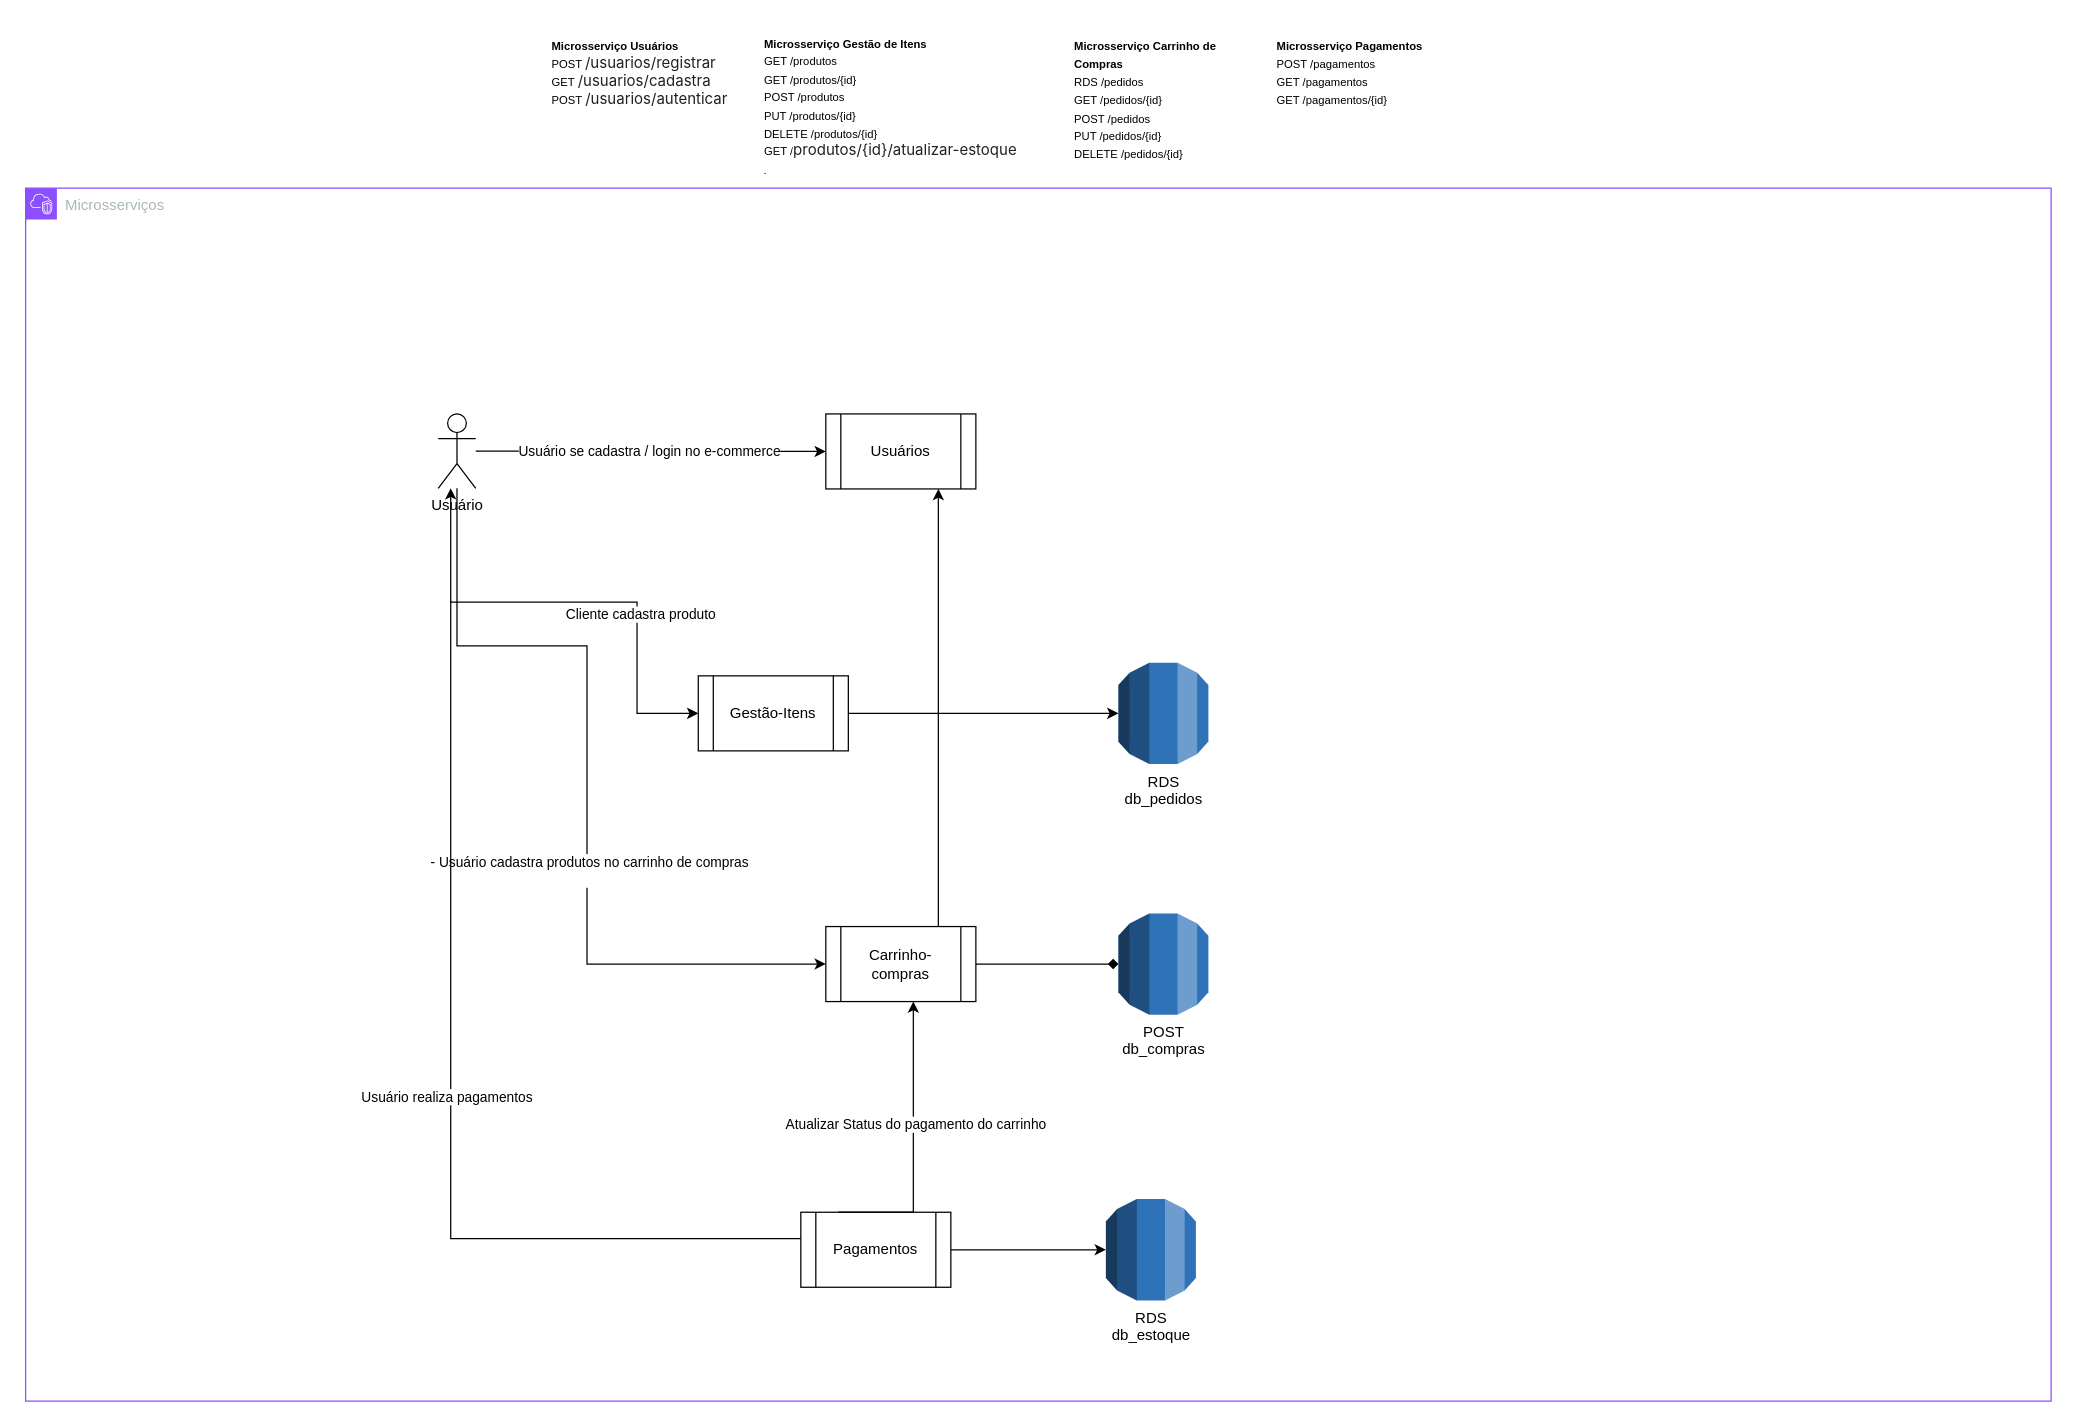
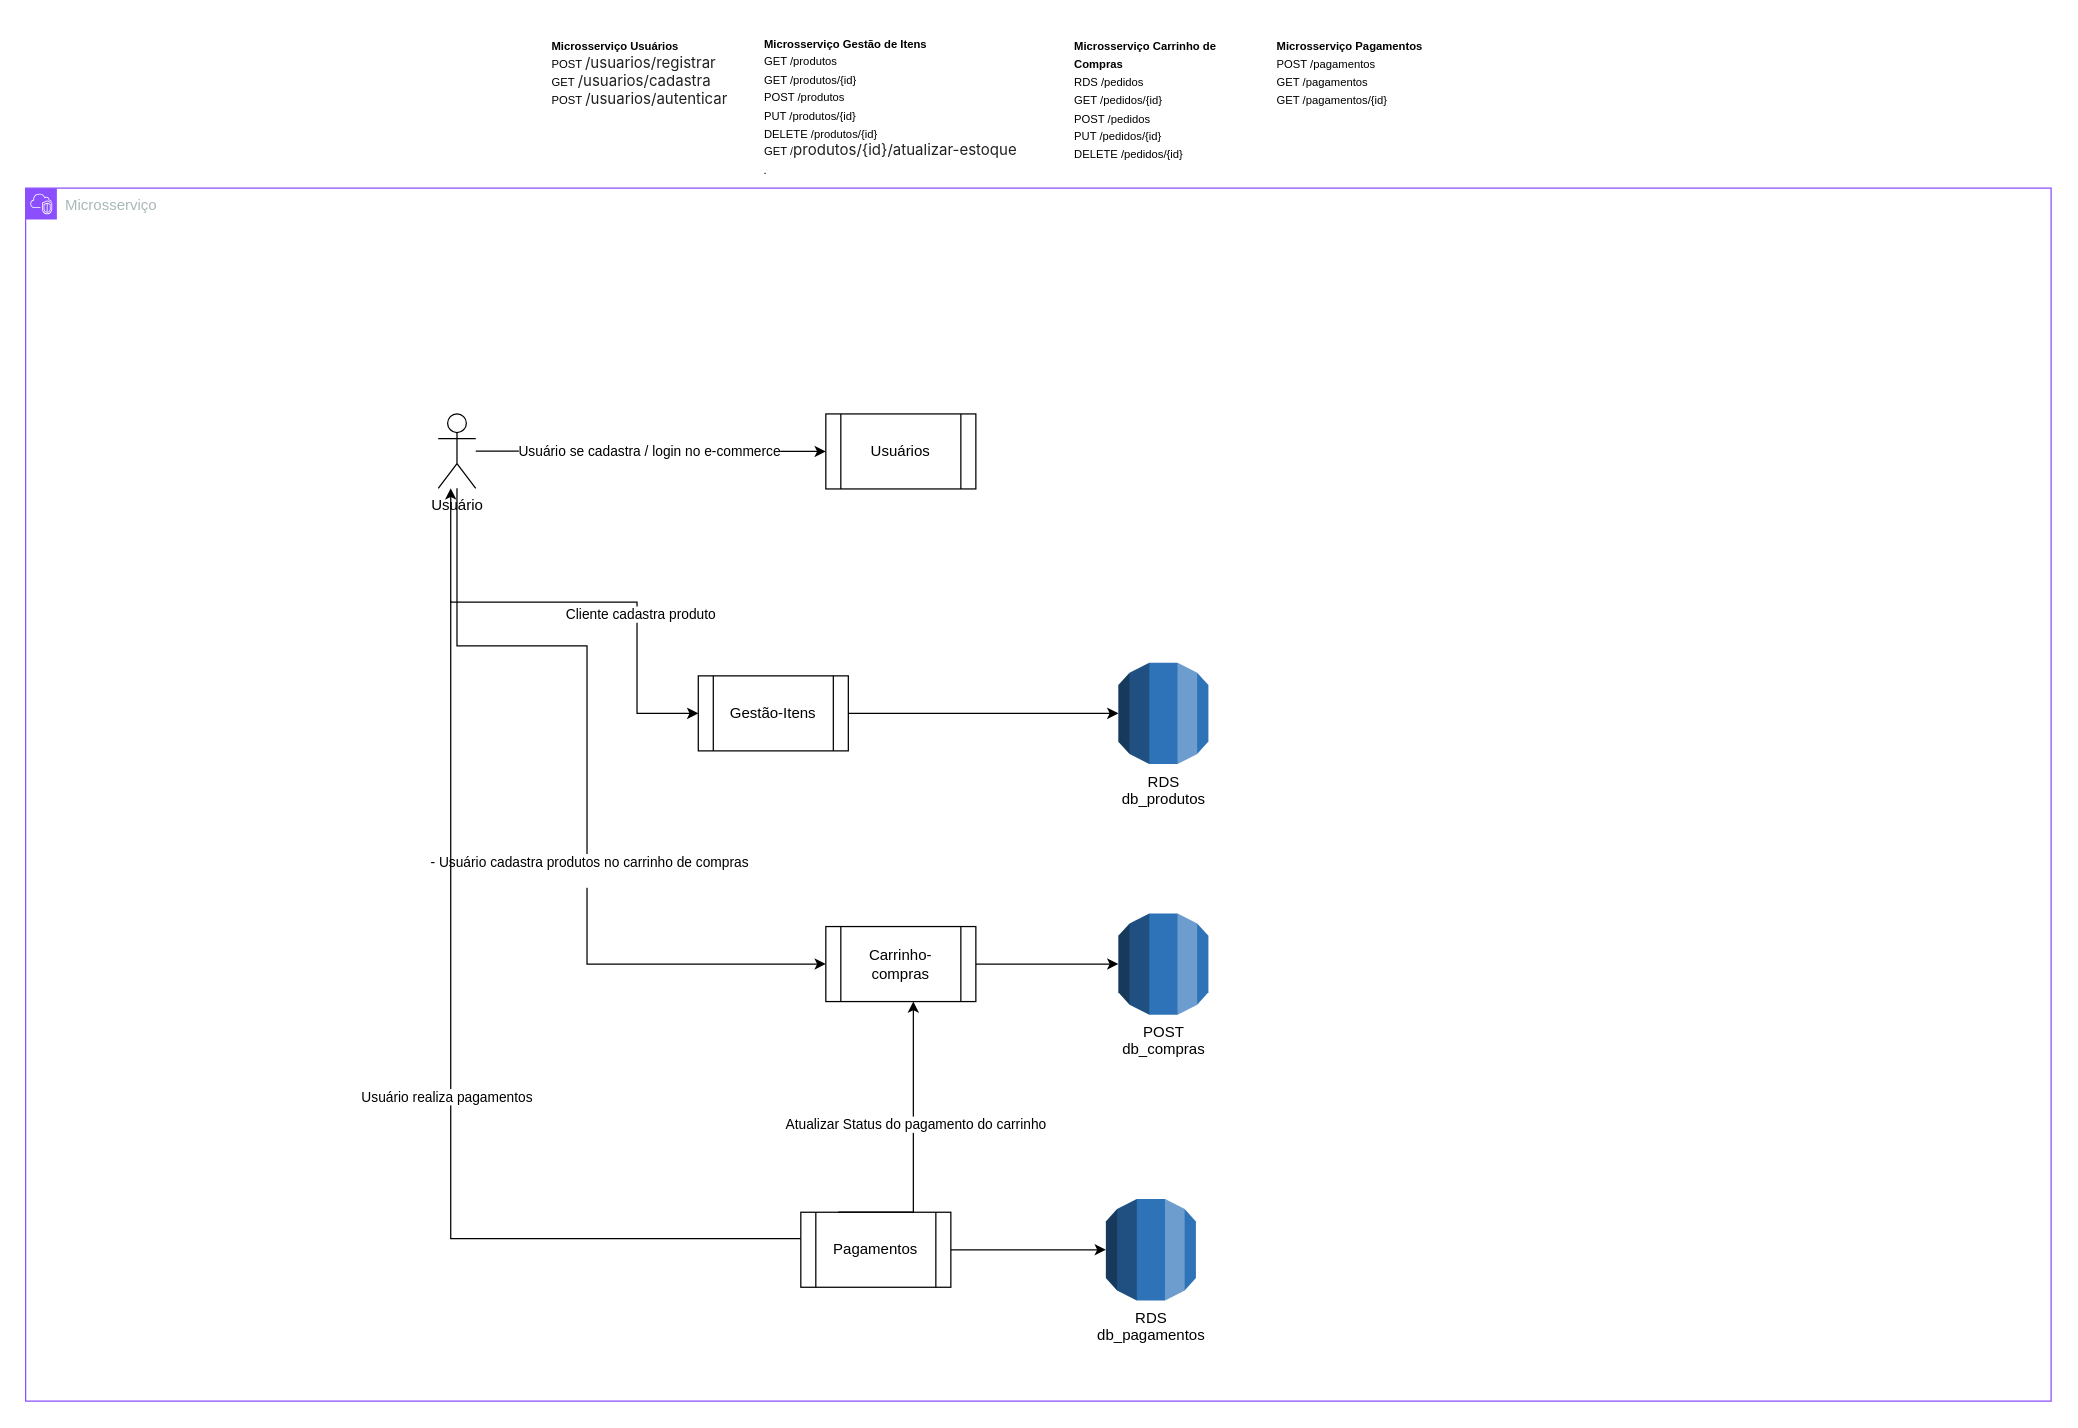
node "Microsserviços": label "Microsserviços" -> "Microsserviço"
edge "Carrinho-compras" -> "Usuários": removed
node "RDS db_pedidos": label "RDS db_pedidos" -> "RDS db_produtos"
edge "Carrinho-compras" -> "POST db_compras": arrowhead diamond -> classic
node "RDS db_estoque": label "RDS db_estoque" -> "RDS db_pagamentos"
